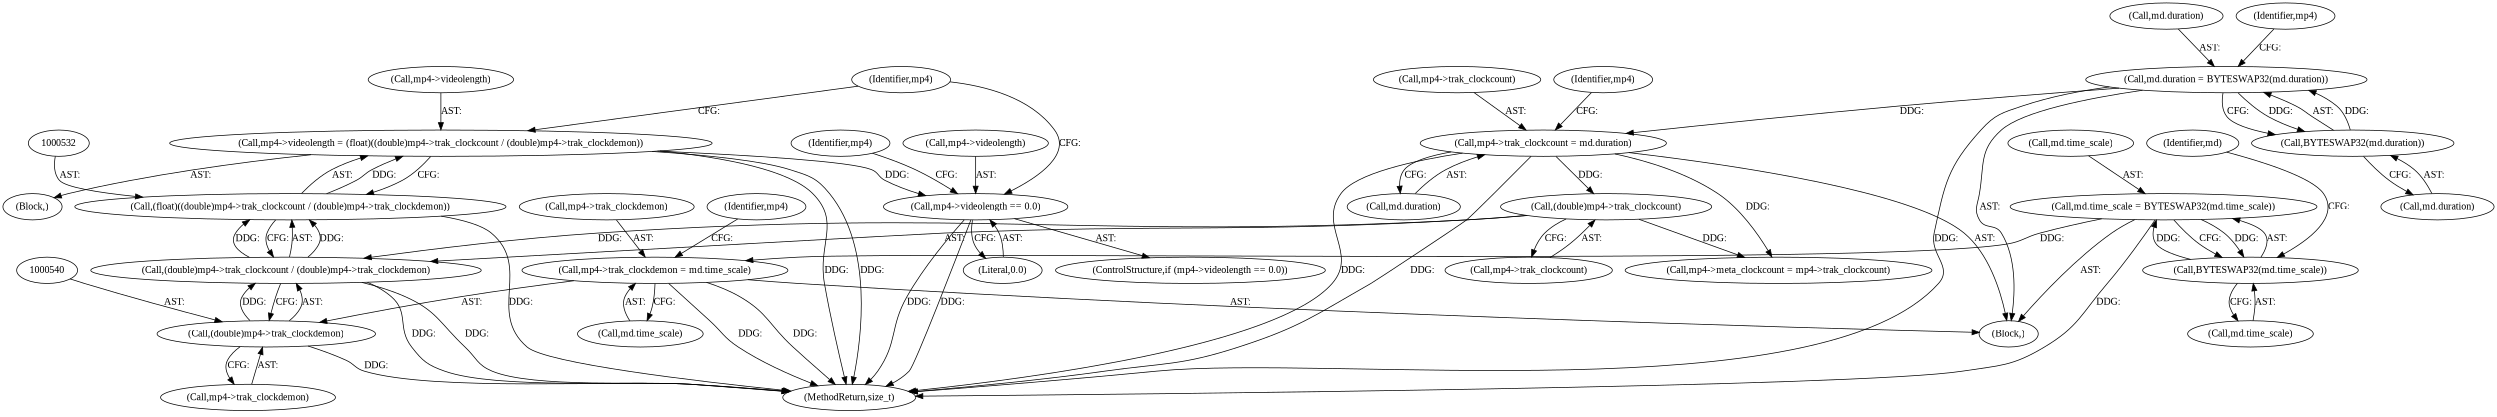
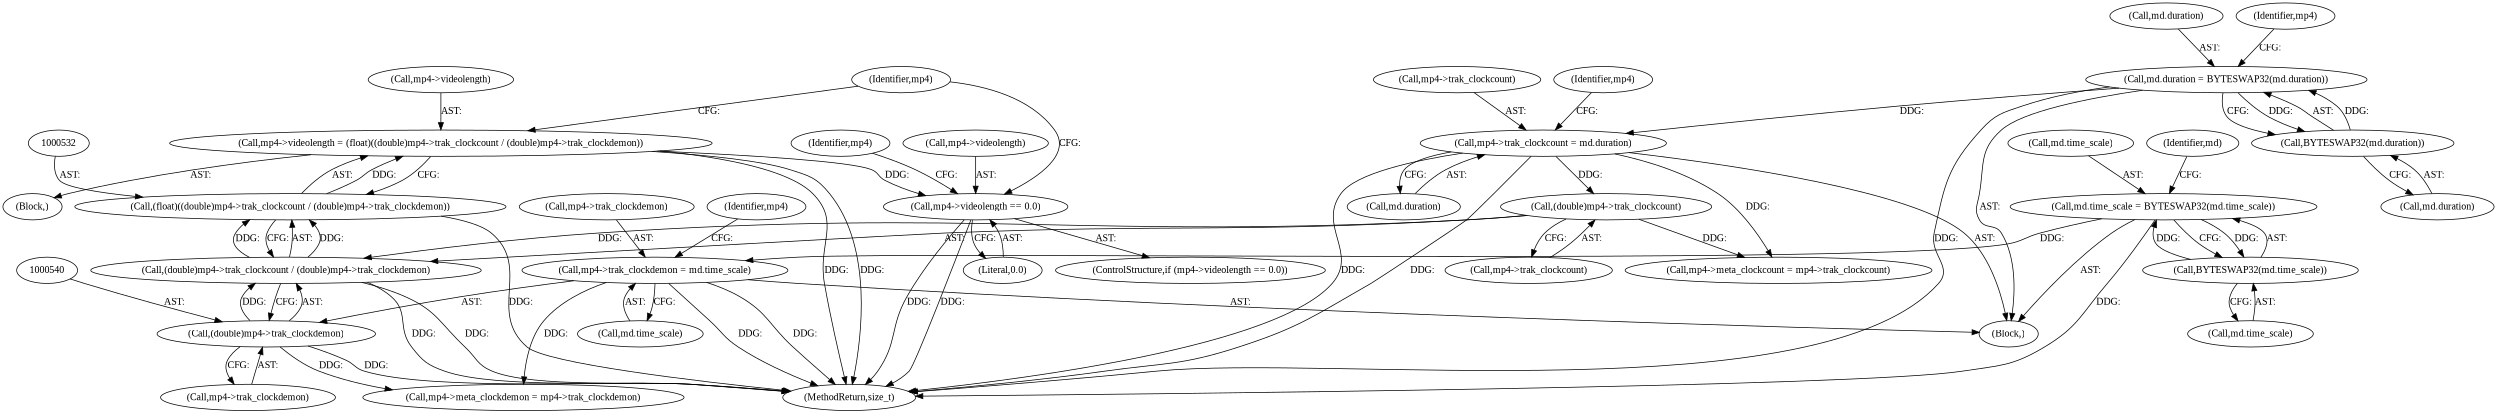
edge "(Identifier,md)" -> "(Call,BYTESWAP32(md.time_scale))": now "(Identifier,md)" -> "(Call,md.time_scale = BYTESWAP32(md.time_scale))"
node "(Call,mp4->meta_clockdemon = mp4->trak_clockdemon)": added
